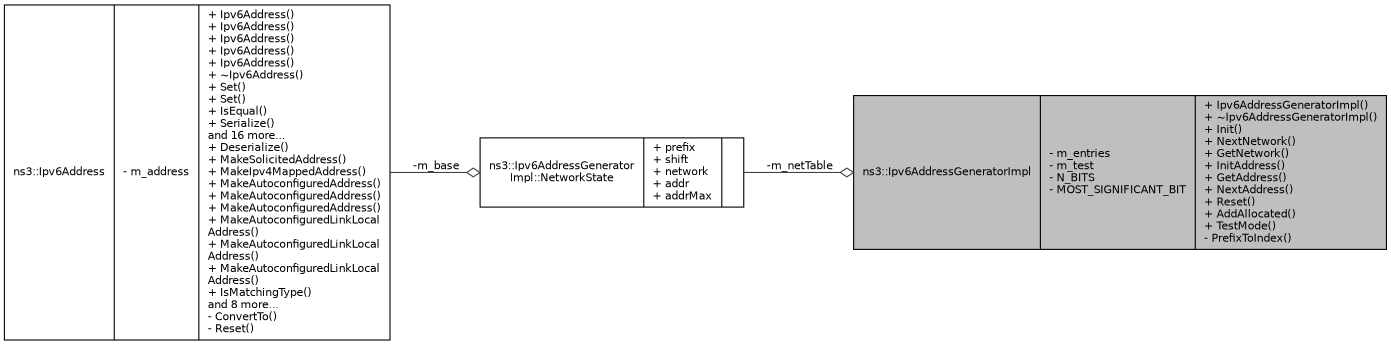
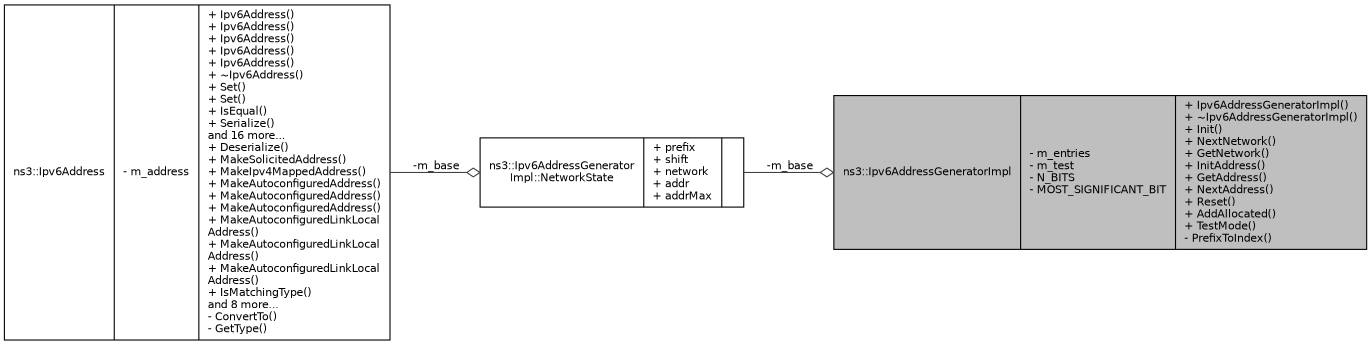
edge "ns3::Ipv6AddressGenerator" -> "ns3::Ipv6AddressGeneratorImpl": label " -m_netTable" -> " -m_base"
node "ns3::Ipv6Address": text "- Reset()" -> "- GetType()"
